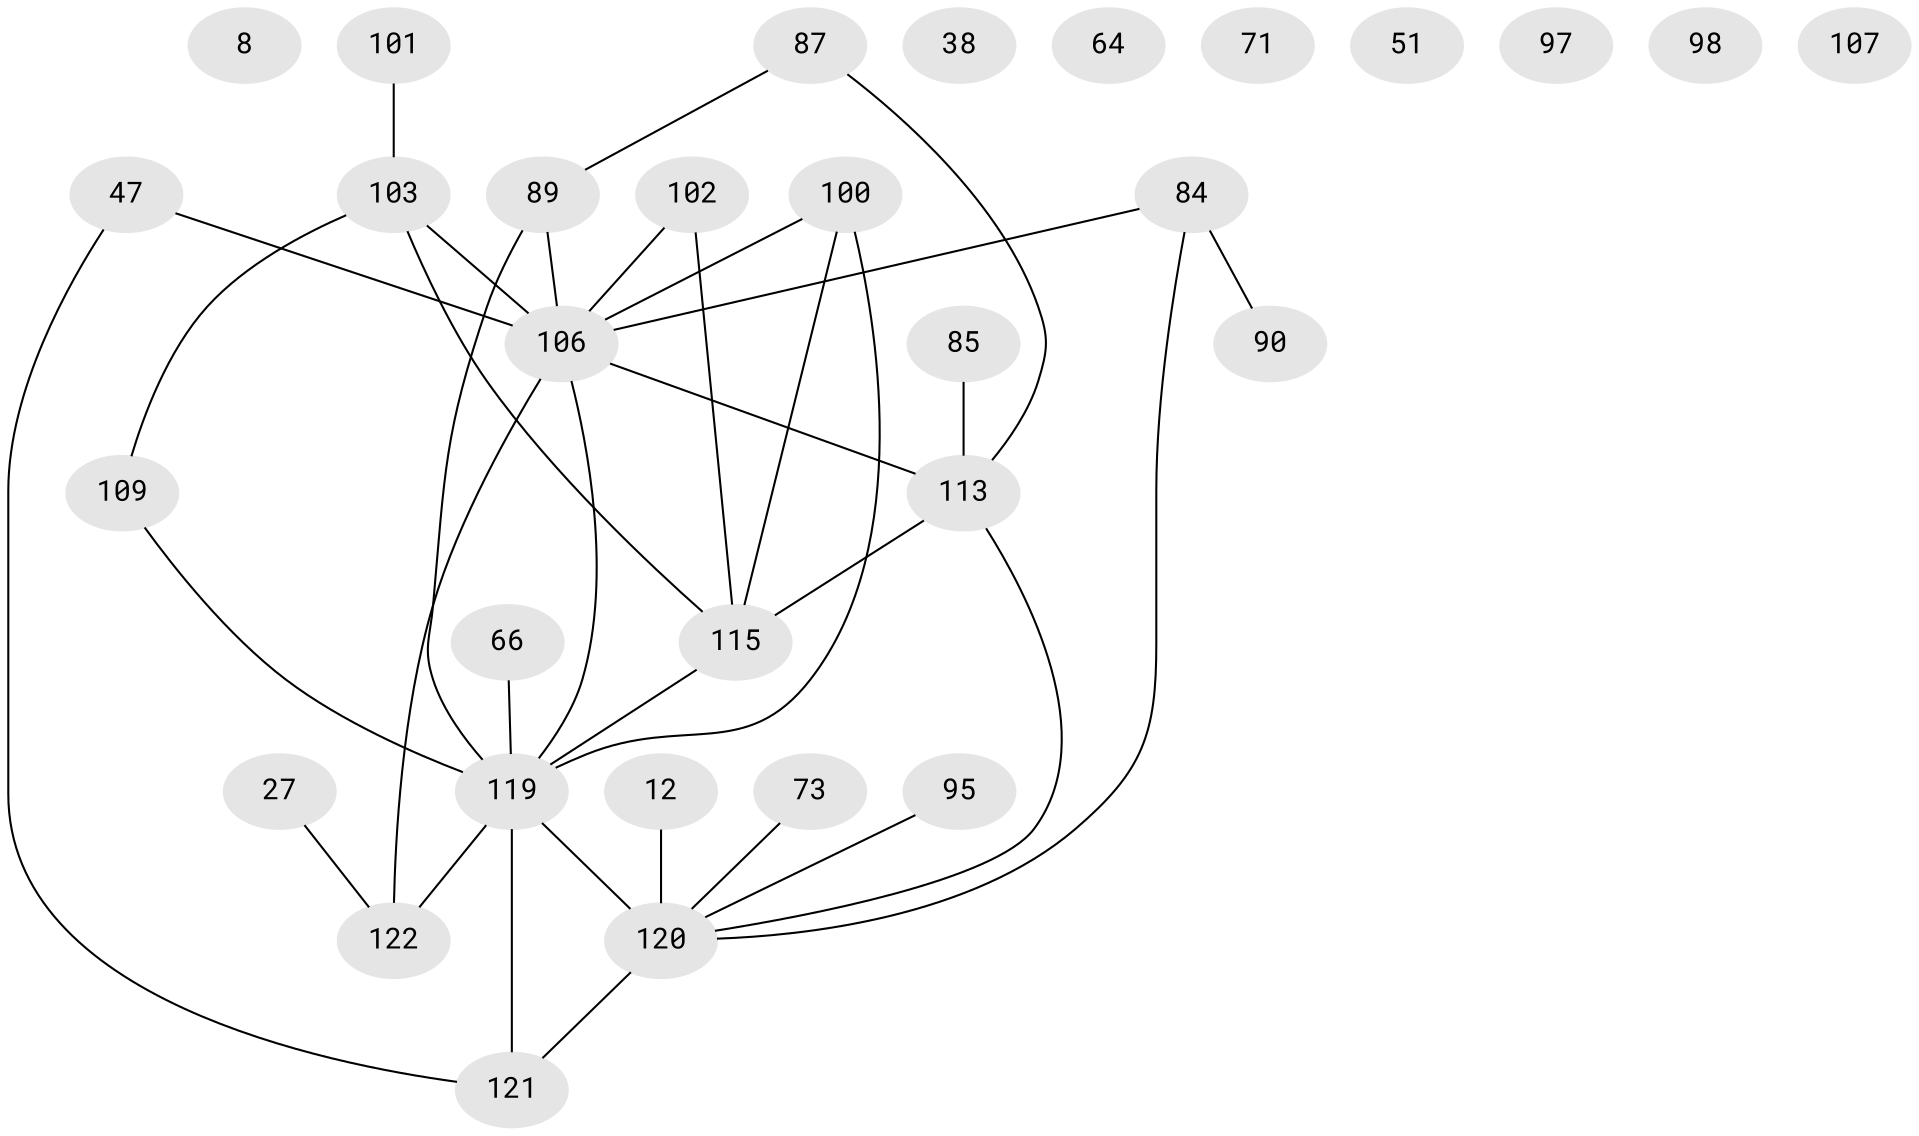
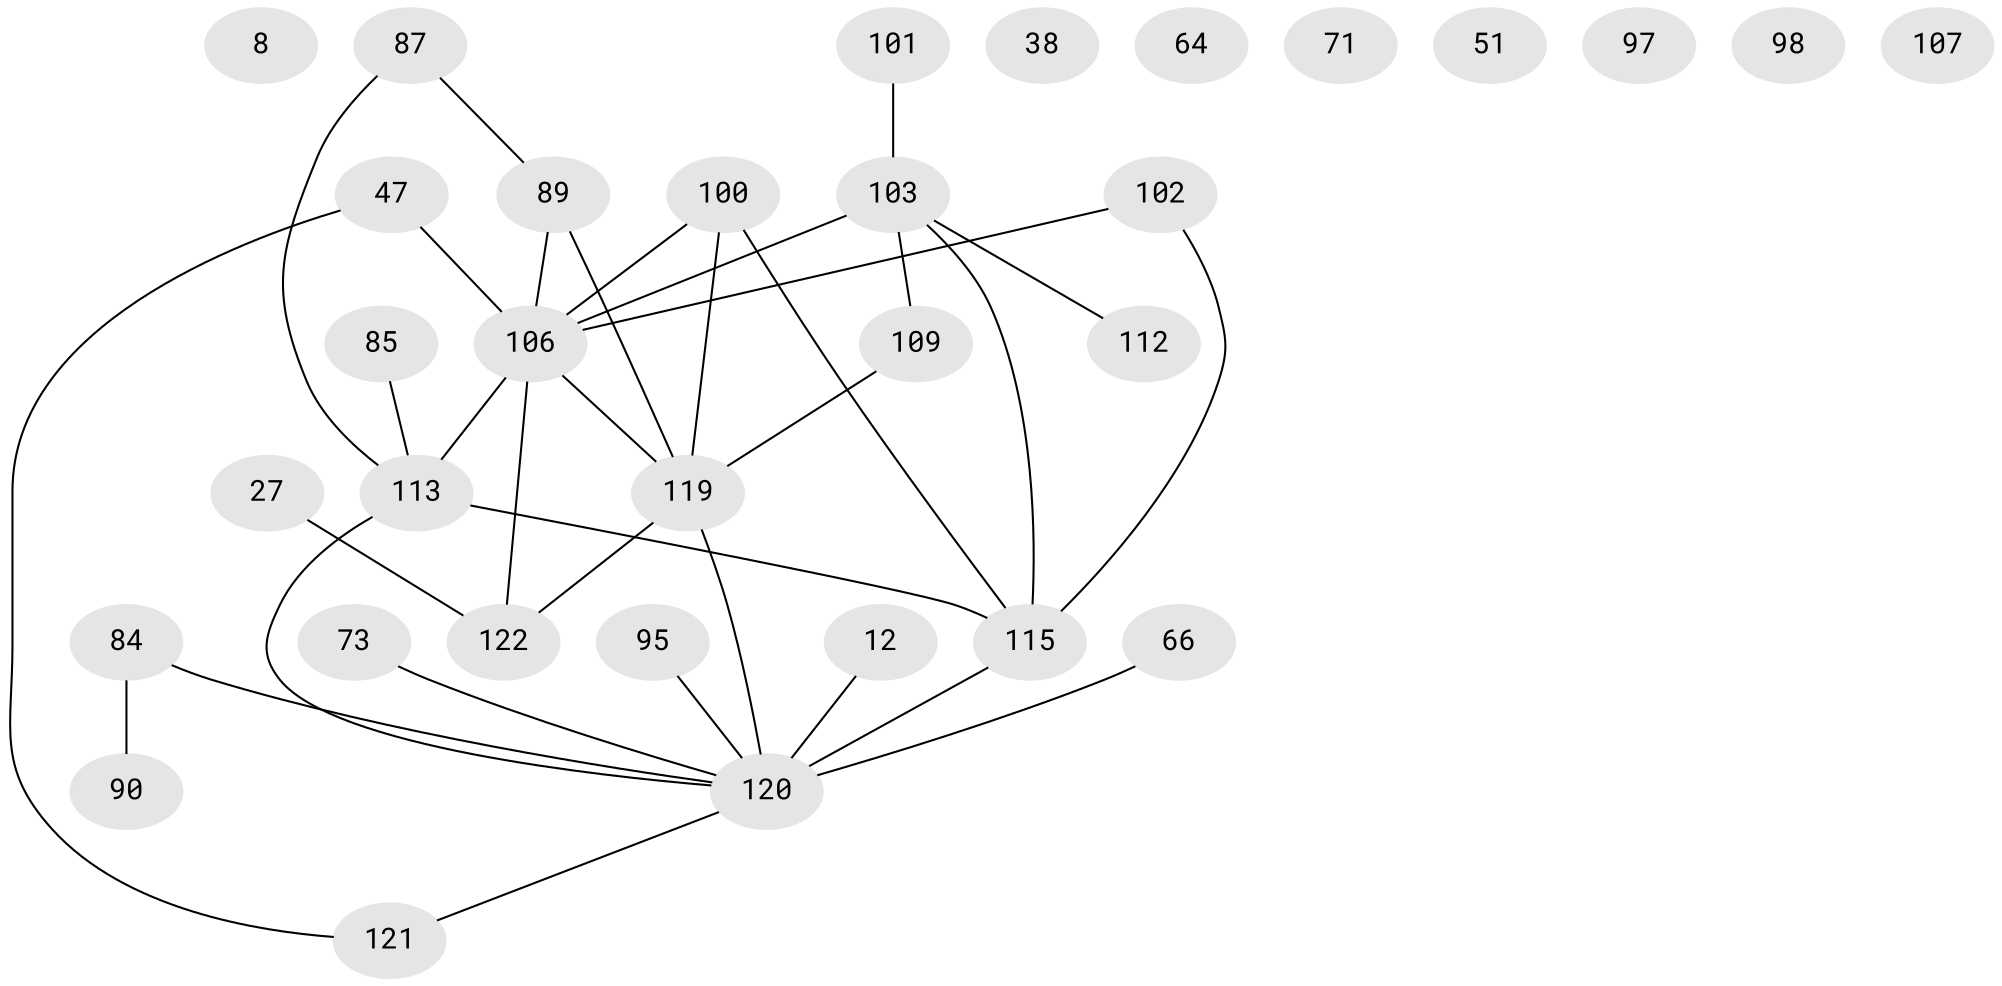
edge "84" -- "106": removed
node "112": added
edge "66" -- "119": now "66" -- "120"
edge "115" -- "119": now "115" -- "120"
edge "119" -- "121": removed
